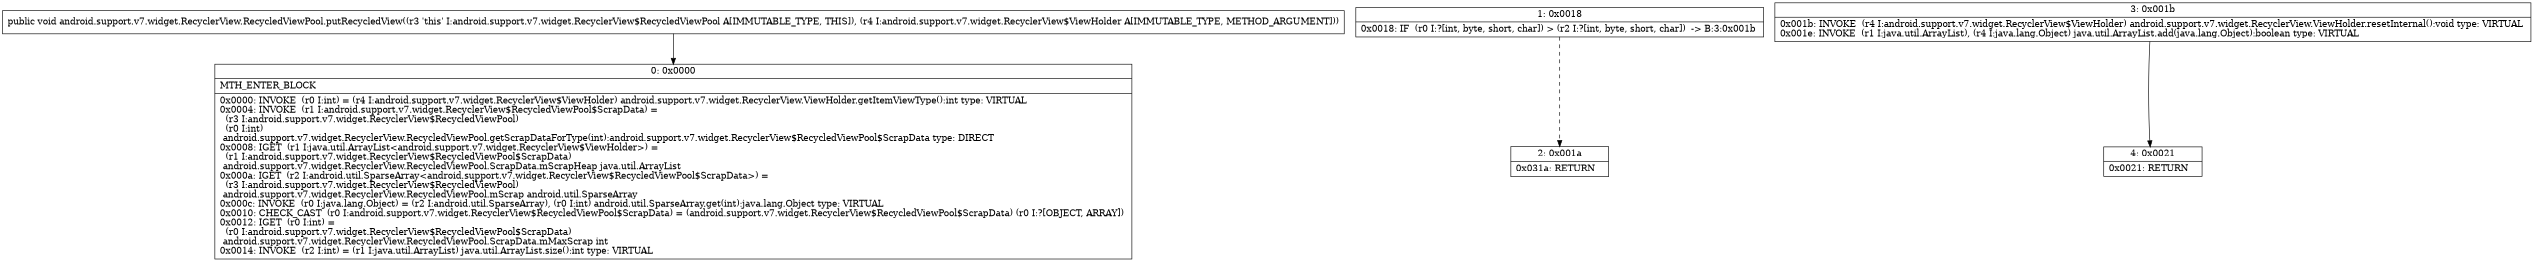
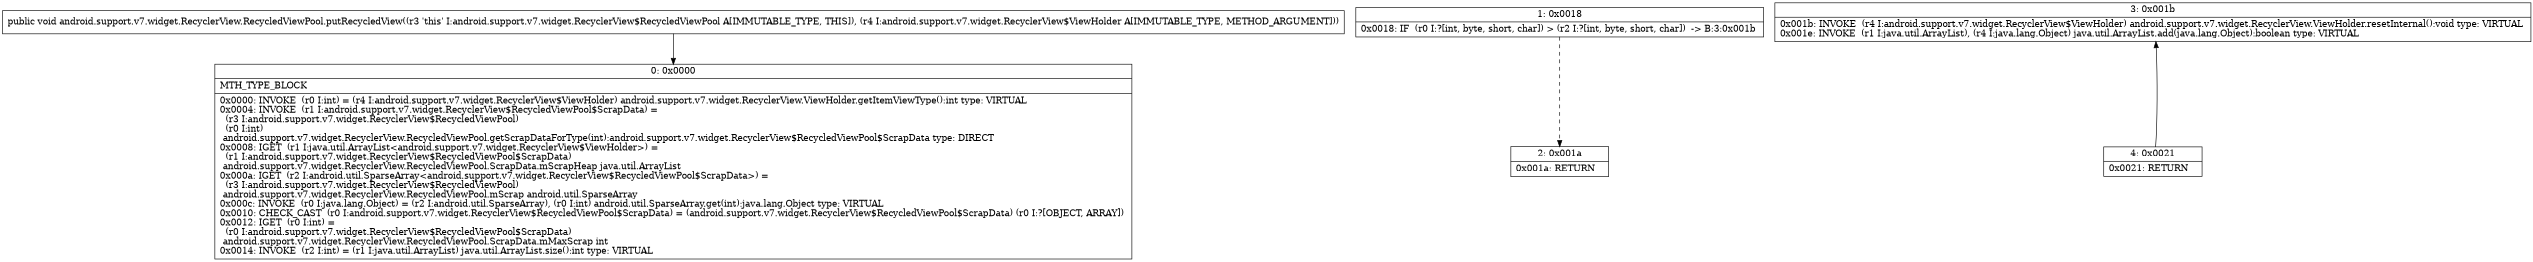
node "0: 0x0000": text "MTH_ENTER_BLOCK" -> "MTH_TYPE_BLOCK"
edge "3: 0x001b" -> "4: 0x0021": reversed
node "2: 0x001a": text "0x031a: RETURN" -> "0x001a: RETURN"
